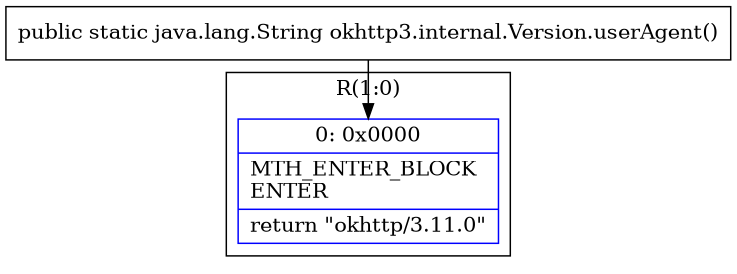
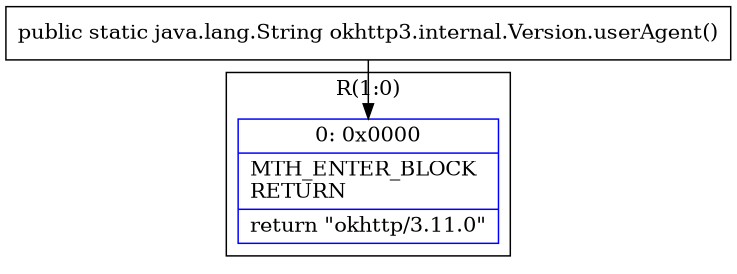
node "0: 0x0000": text "ENTER" -> "RETURN"
